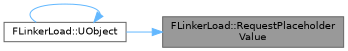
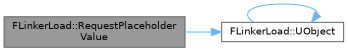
edge "FLinkerLoad::UObject" -> "FLinkerLoad::RequestPlaceholder Value": reversed
